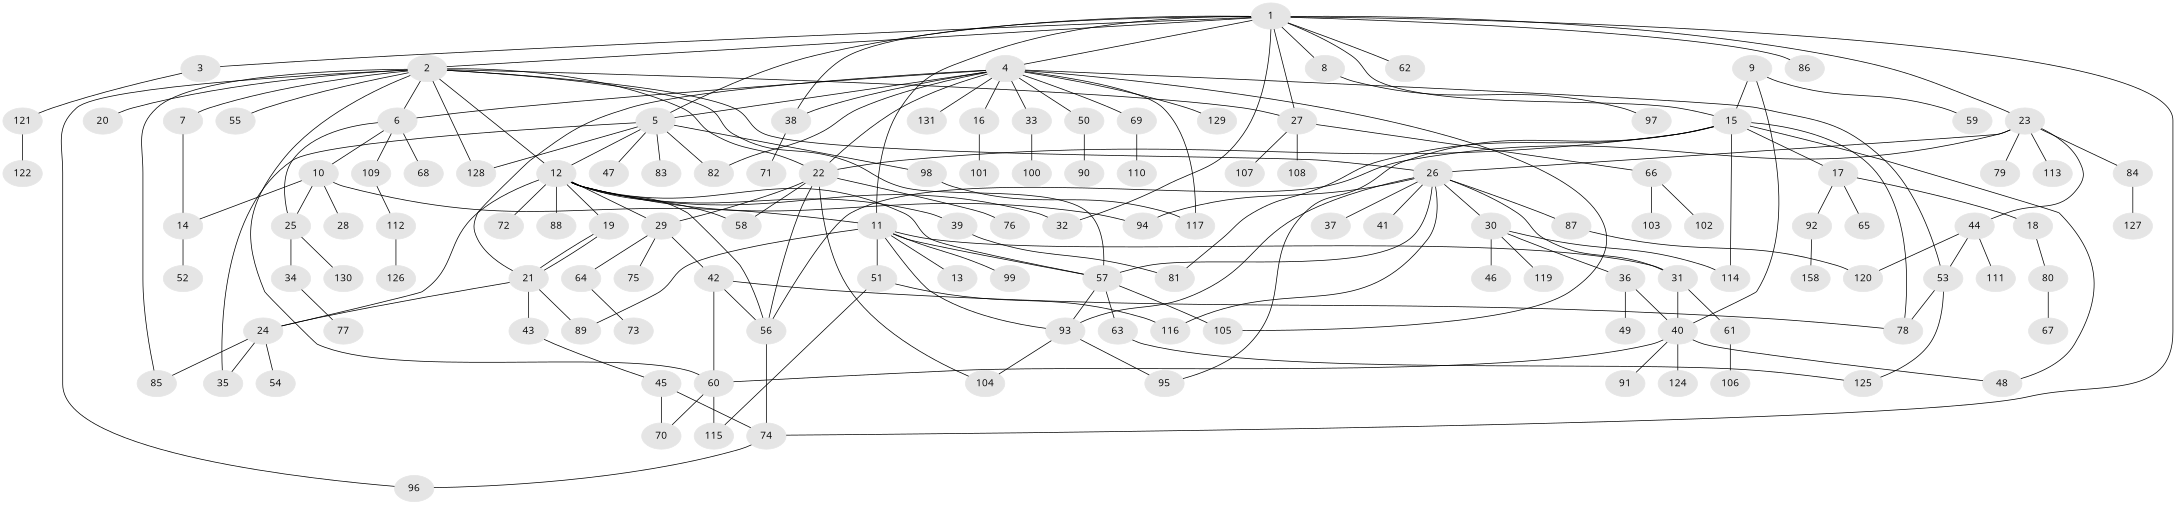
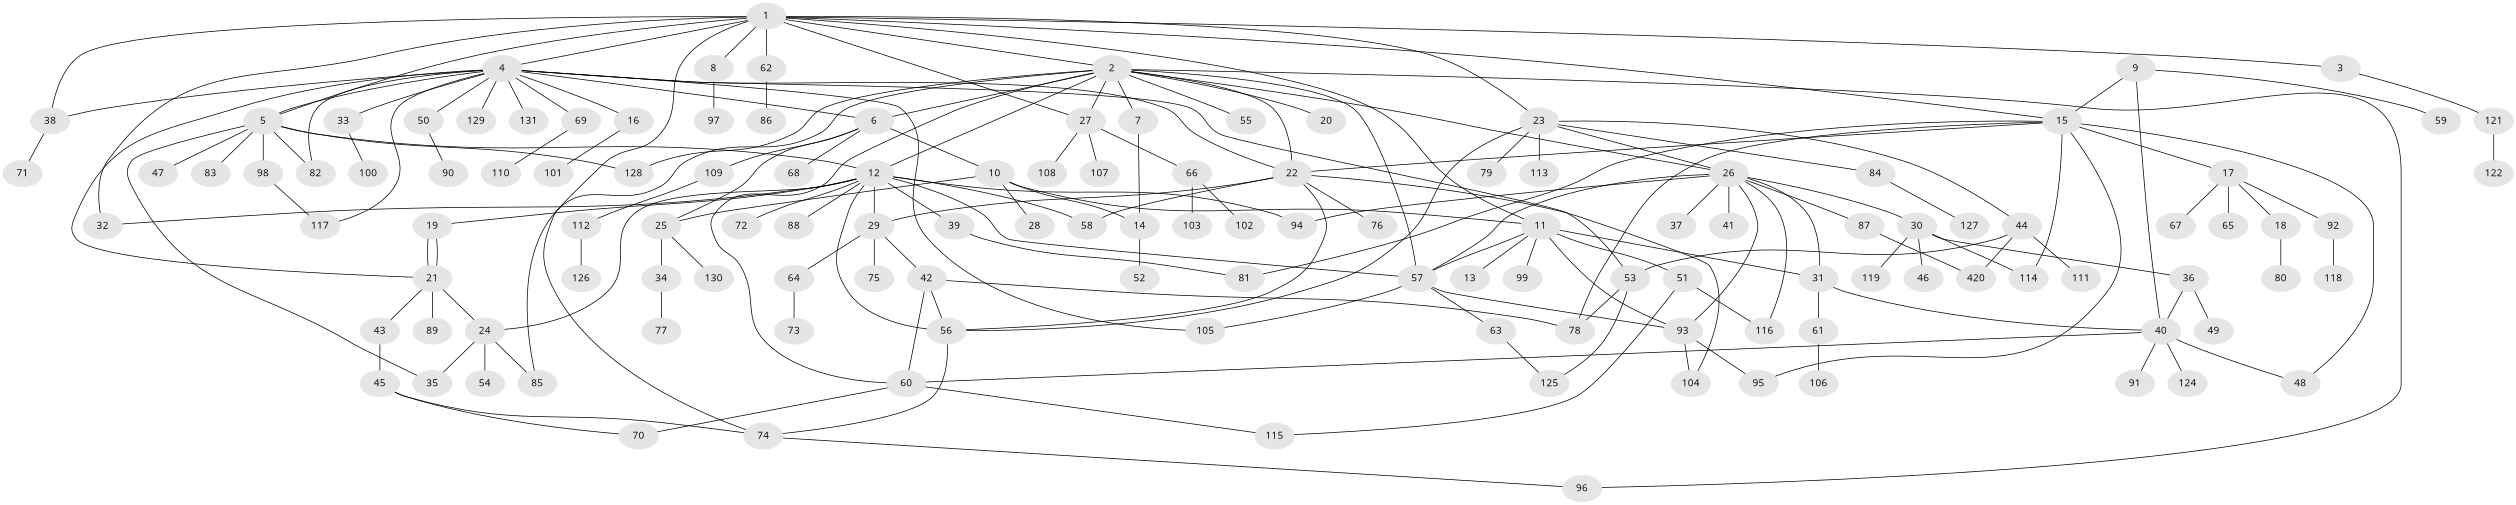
edge "1" -- "86": now "62" -- "86"
edge "11" -- "89": removed
node "158": label "158" -> "118"
node "120": label "120" -> "420"
edge "80" -- "67": now "17" -- "67"
